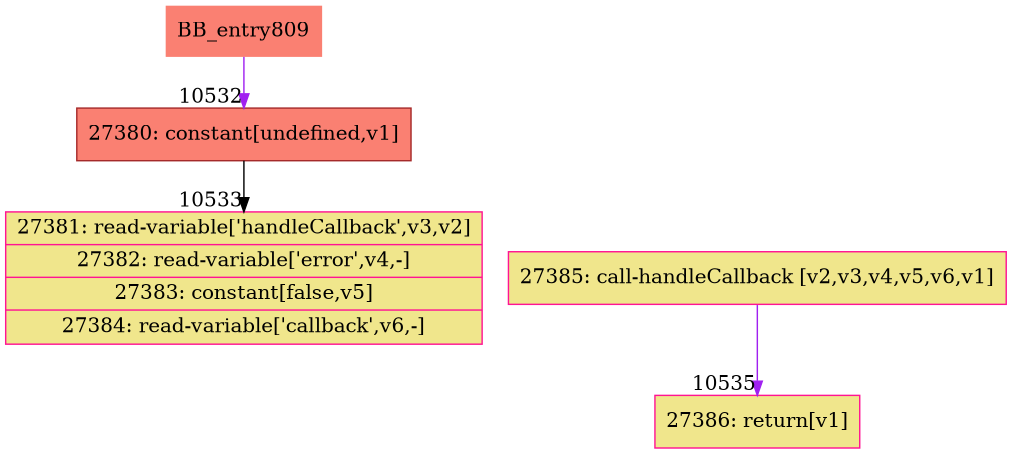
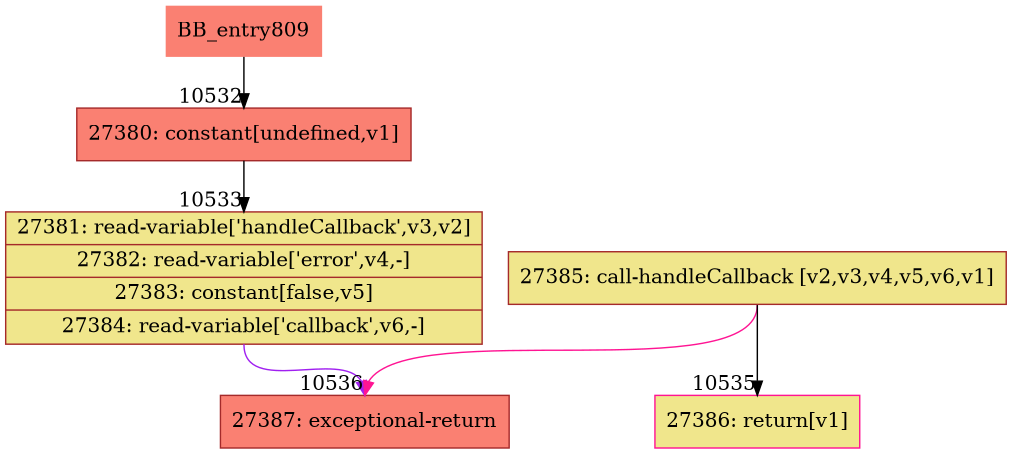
edge "BB_entry809" -> "27380: constant[undefined,v1]": color purple -> black
node "27381: read-variable['handleCallback',v3,v2]": color deeppink -> brown
node "27385: call-handleCallback [v2,v3,v4,v5,v6,v1]": color deeppink -> brown
edge "27385: call-handleCallback [v2,v3,v4,v5,v6,v1]" -> "27386: return[v1]": color purple -> black
node "27387: exceptional-return": added
